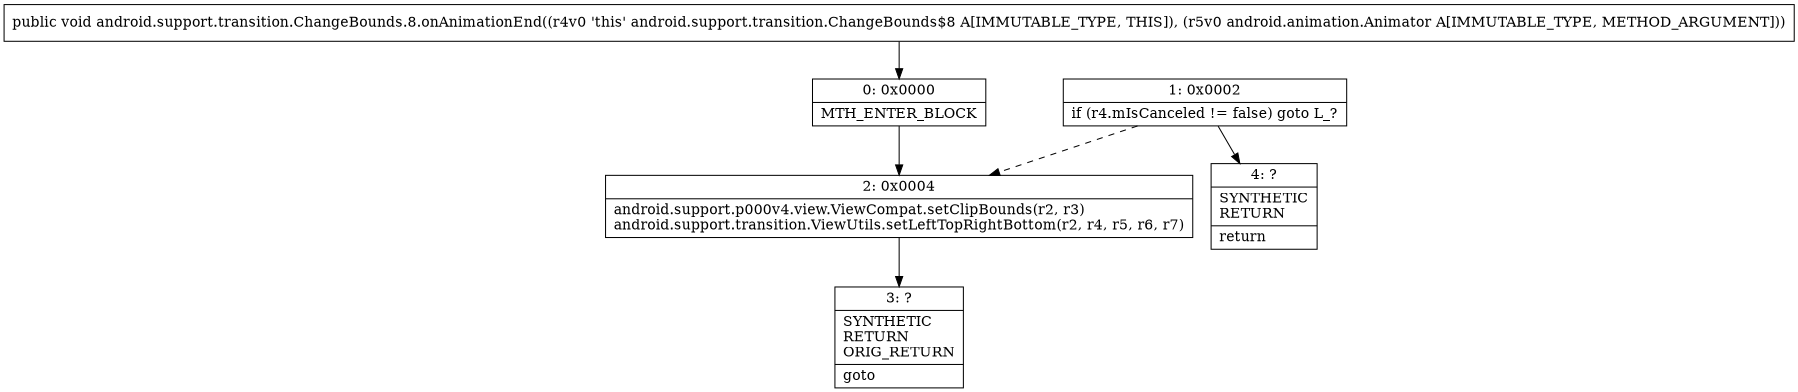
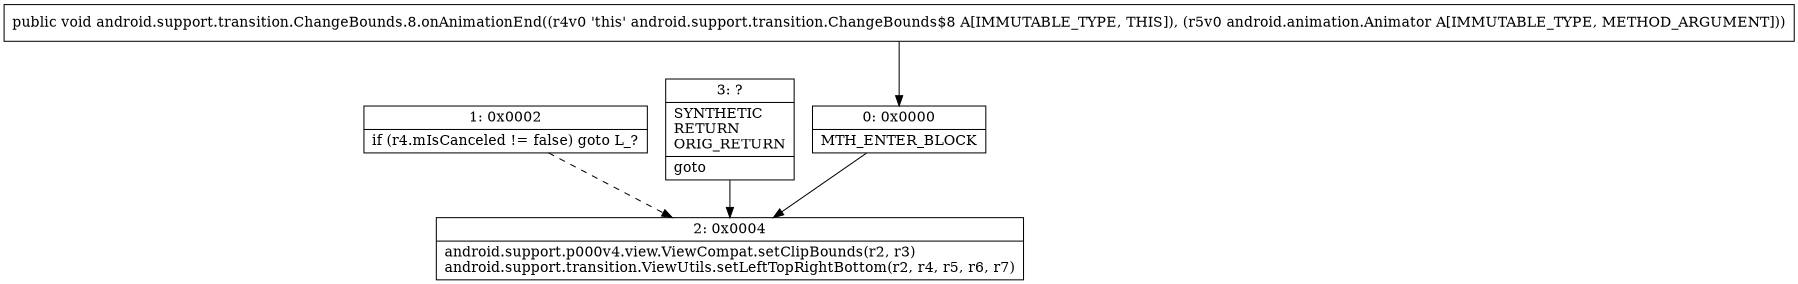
node "4: ?": removed
edge "2: 0x0004" -> "3: ?": reversed
